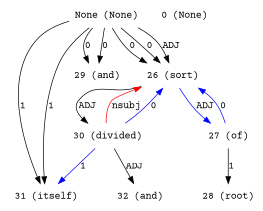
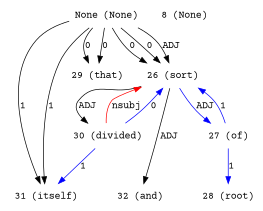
node "0 (None)": label "0 (None)" -> "8 (None)"
node "29 (and)": label "29 (and)" -> "29 (that)"
edge "27 (of)" -> "26 (sort)": label "0" -> "1"
edge "30 (divided)" -> "32 (and)": now "26 (sort)" -> "32 (and)"
edge "27 (of)" -> "28 (root)": color black -> blue
